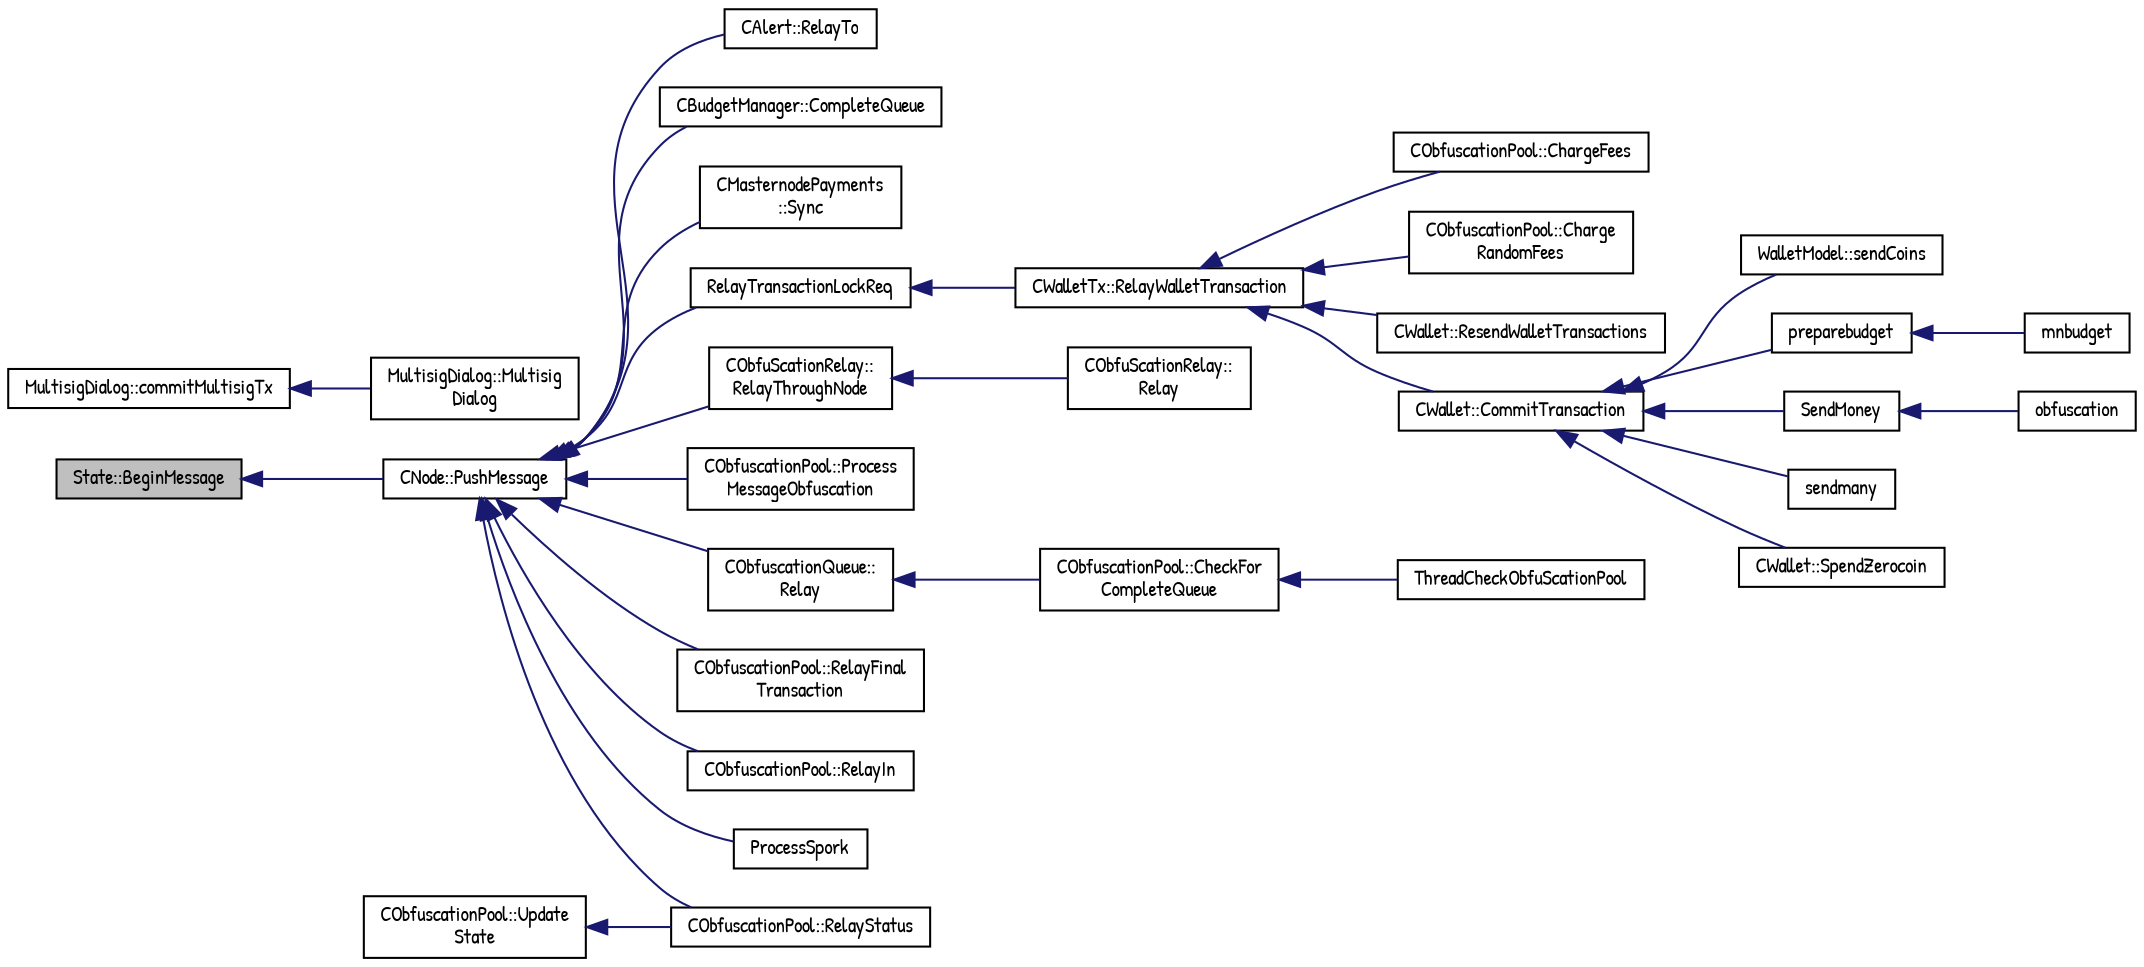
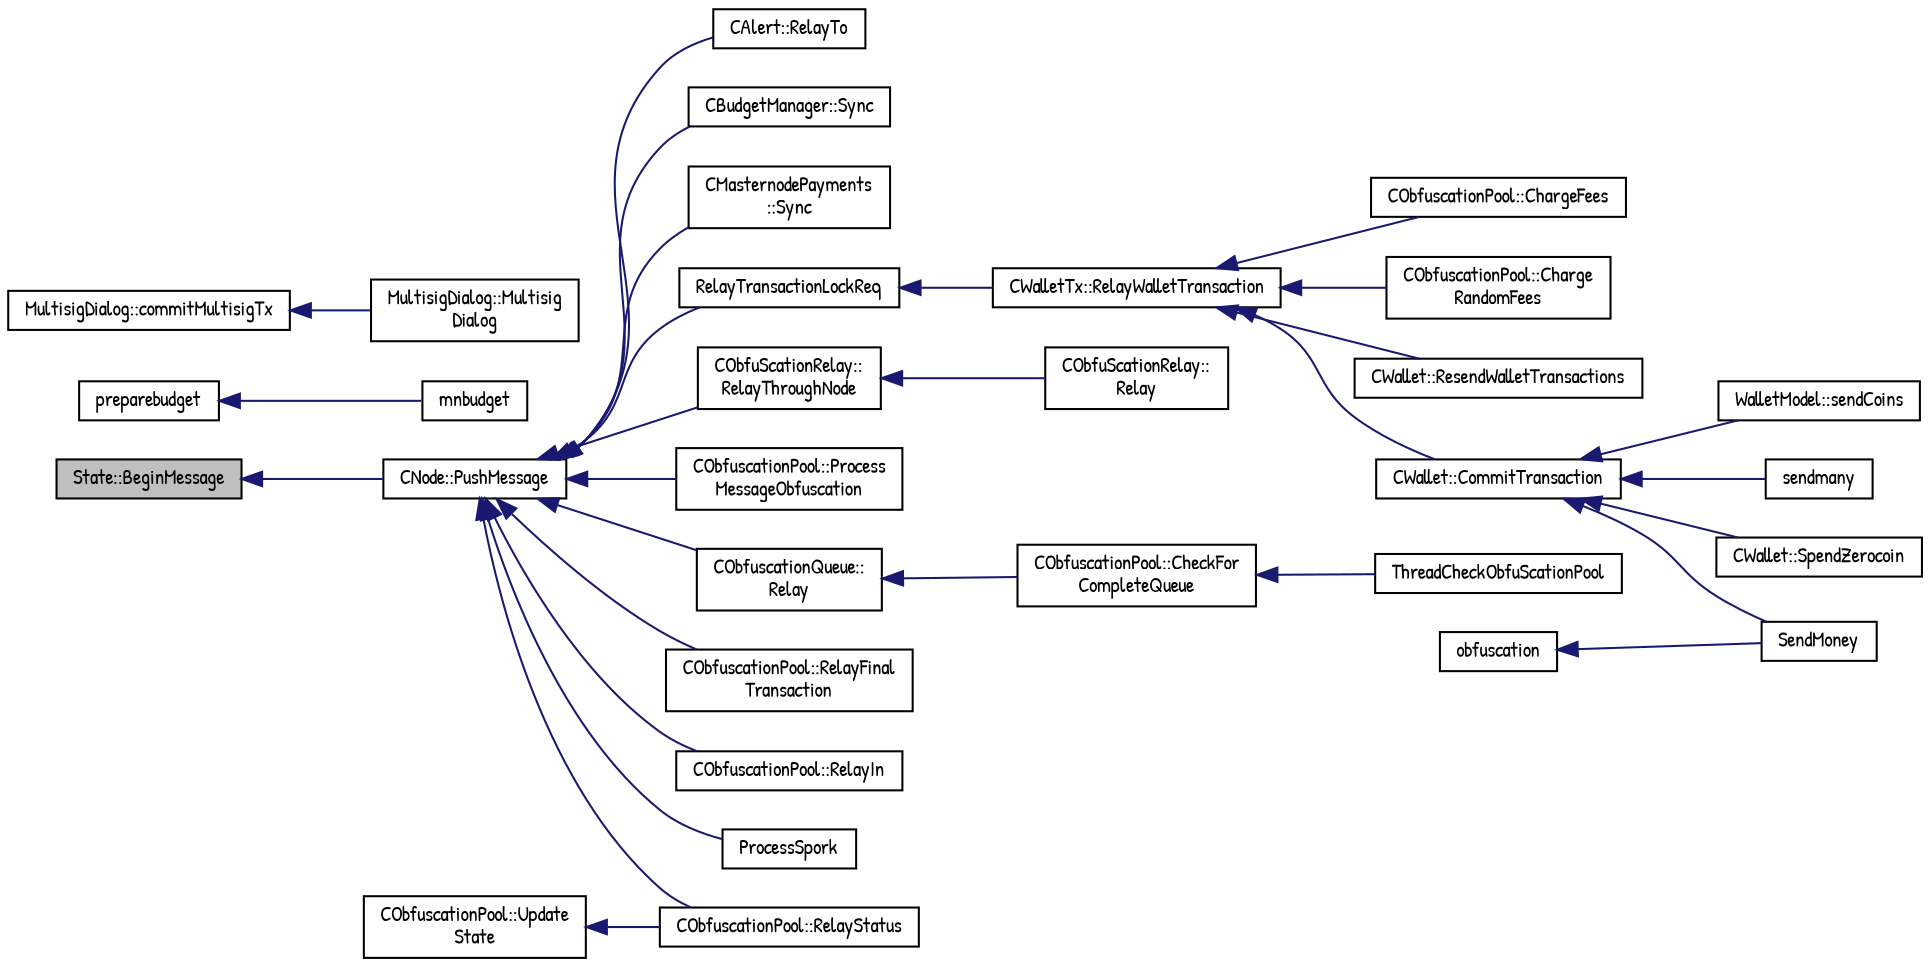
node "CBudgetManager::CompleteQueue": label "CBudgetManager::CompleteQueue" -> "CBudgetManager::Sync"
edge "preparebudget" -> "CWallet::CommitTransaction": removed
edge "obfuscation" -> "SendMoney": reversed
